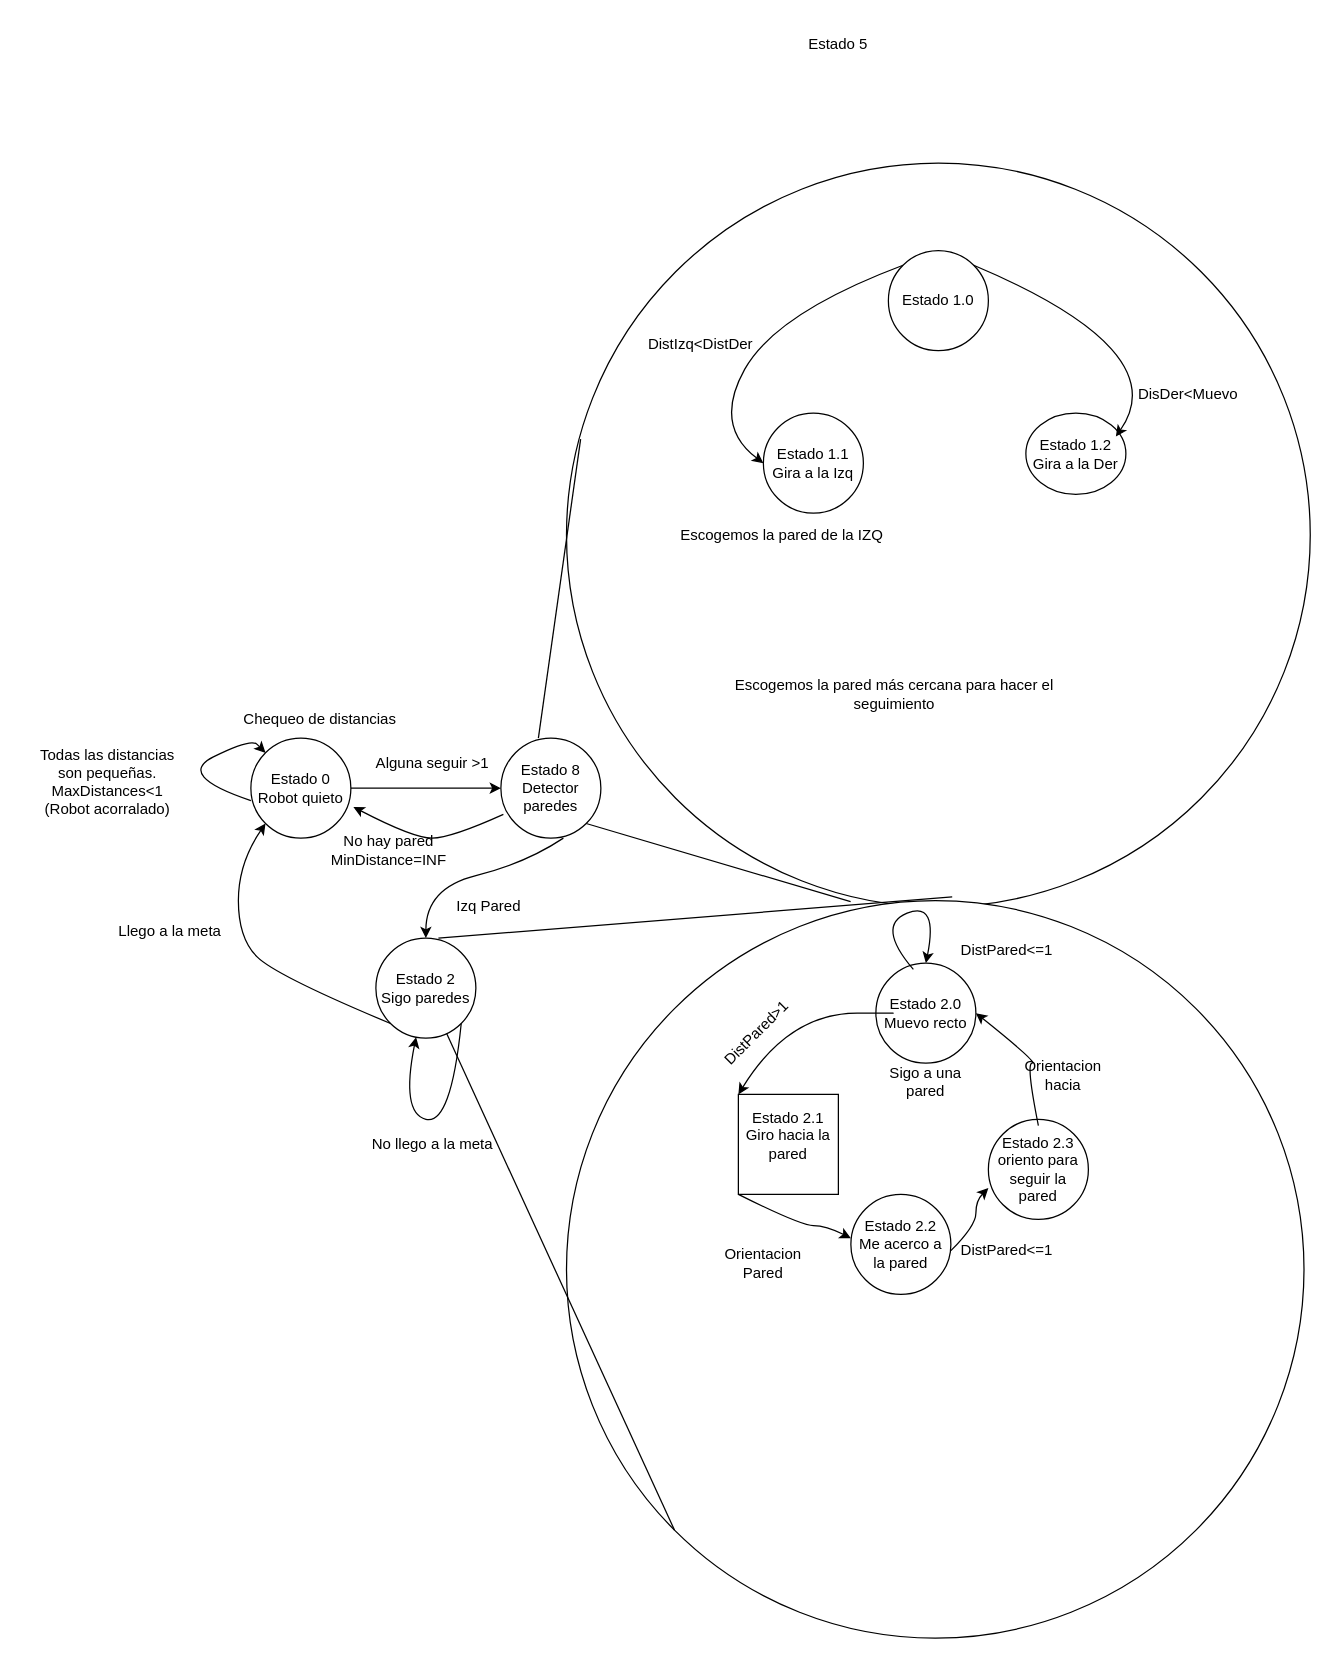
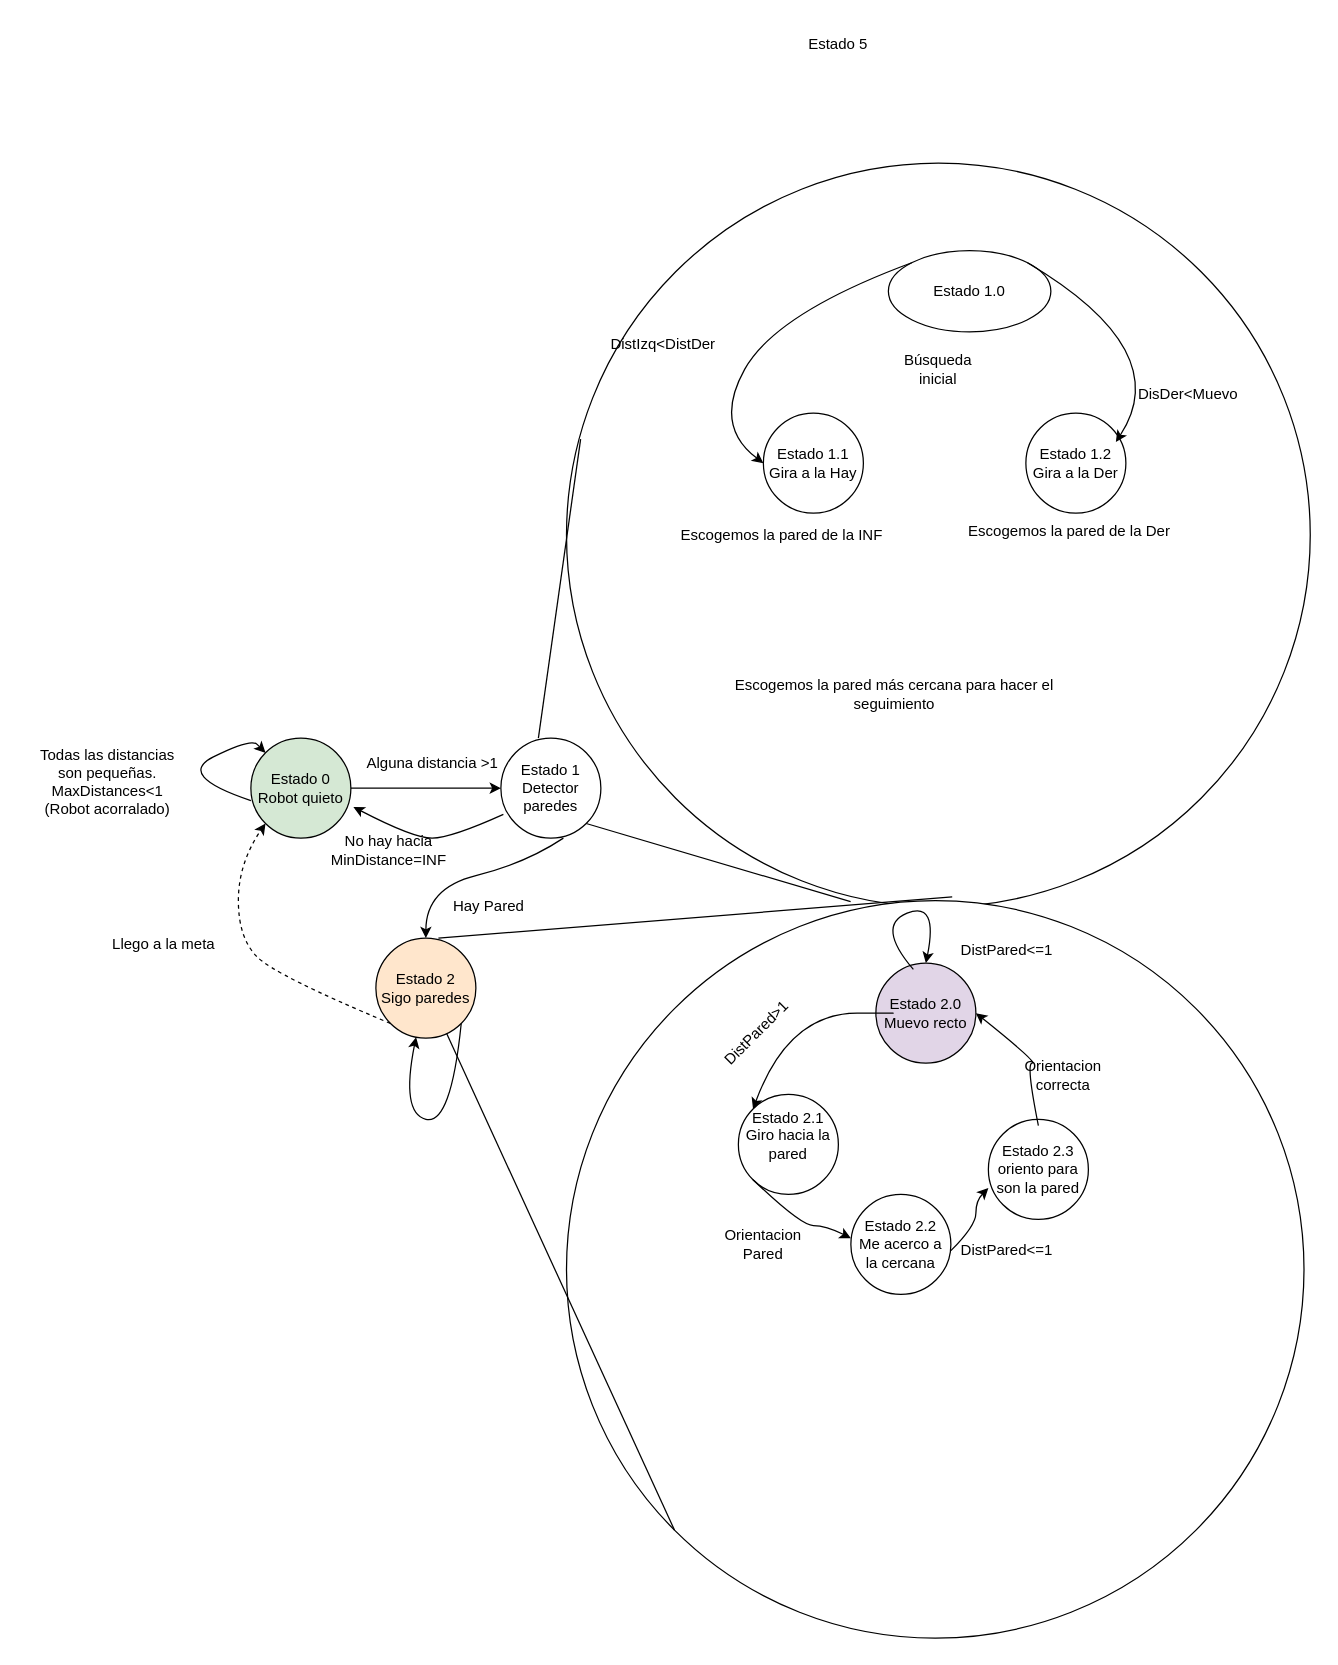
node "Estado 1.0": size 100x100 -> 163x81
node "DistIzq<DistDer": moved (701, 344) -> (663, 344)
node "Búsqueda inicial": added
node "Estado 1.2 Gira a la Der": size 100x81 -> 100x100
node "Estado 1.1 Gira a la Izq": label "Estado 1.1 Gira a la Izq" -> "Estado 1.1 Gira a la Hay"
node "Escogemos la pared de la Der": added
node "Escogemos la pared de la IZQ": label "Escogemos la pared de la IZQ" -> "Escogemos la pared de la INF"
node "Chequeo de distancias": removed
node "Alguna seguir >1": label "Alguna seguir >1" -> "Alguna distancia >1"
node "Estado 0 Robot quieto": fillcolor #ffffff -> #d5e8d4
node "Estado 8 Detector paredes": label "Estado 8 Detector paredes" -> "Estado 1 Detector paredes"
node "No hay pared MinDistance=INF": label "No hay pared MinDistance=INF" -> "No hay hacia MinDistance=INF"
node "Izq Pared": label "Izq Pared" -> "Hay Pared"
node "Llego a la meta": moved (169, 932) -> (163, 944)
edge "Estado 2 Sigo paredes" -> "Estado 0 Robot quieto": style solid -> dashed
node "Estado 2 Sigo paredes": fillcolor #ffffff -> #ffe6cc
node "Estado 2.0 Muevo recto": fillcolor #ffffff -> #e1d5e7
node "Orientacion hacia": label "Orientacion hacia" -> "Orientacion correcta"
node "Sigo a una pared": removed
node "No llego a la meta": removed
node "Estado 2.1 Giro hacia la pared": shape rectangle -> ellipse
node "Estado 2.3 oriento para seguir la pared": label "Estado 2.3 oriento para seguir la pared" -> "Estado 2.3 oriento para son la pared"
node "Estado 2.2 Me acerco a la pared": label "Estado 2.2 Me acerco a la pared" -> "Estado 2.2 Me acerco a la cercana"
node "Orientacion Pared": moved (763, 1263) -> (763, 1244)
